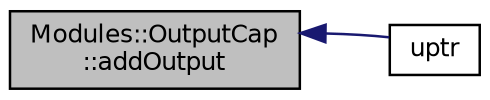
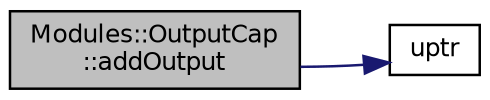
edge "uptr" -> "Modules::OutputCap ::addOutput": reversed
